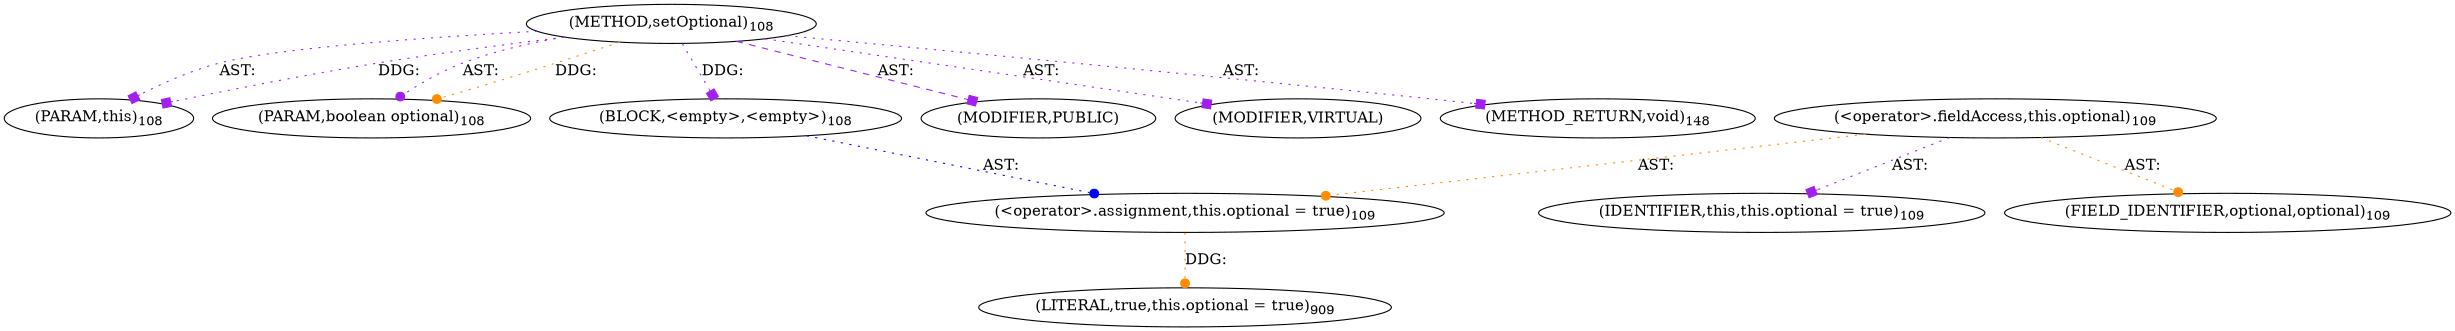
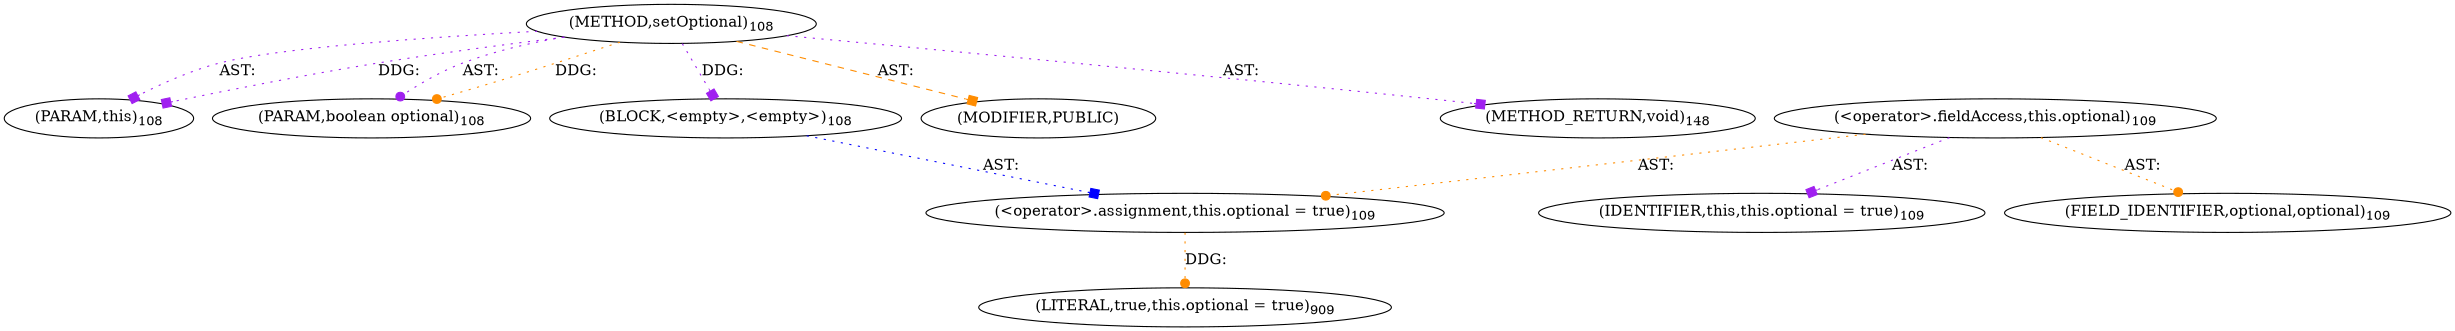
edge "(METHOD,setOptional)" -> "(MODIFIER,PUBLIC)": color purple -> darkorange
node "(MODIFIER,VIRTUAL)": removed
edge "(BLOCK,<empty>,<empty>)" -> "(<operator>.assignment,this.optional = true)": arrowhead dot -> box
